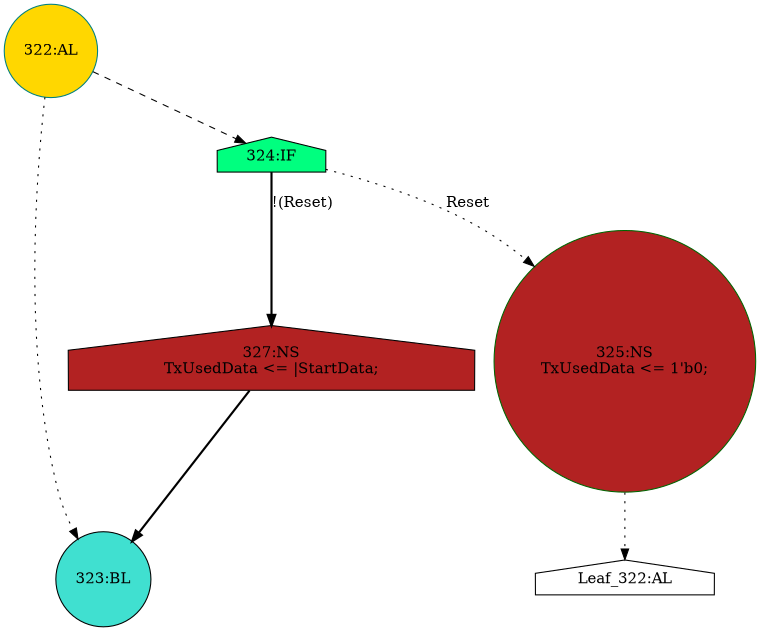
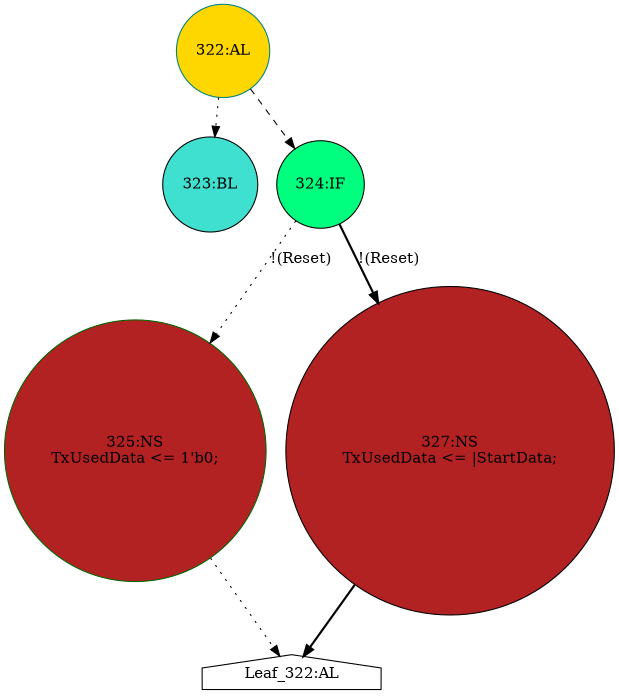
node "324:IF": shape house -> circle
edge "324:IF" -> "325:NS TxUsedData <= 1'b0;": label "Reset" -> "!(Reset)"
node "327:NS TxUsedData <= |StartData;": shape house -> circle
edge "327:NS TxUsedData <= |StartData;" -> "323:BL": now "327:NS TxUsedData <= |StartData;" -> "Leaf_322:AL"
